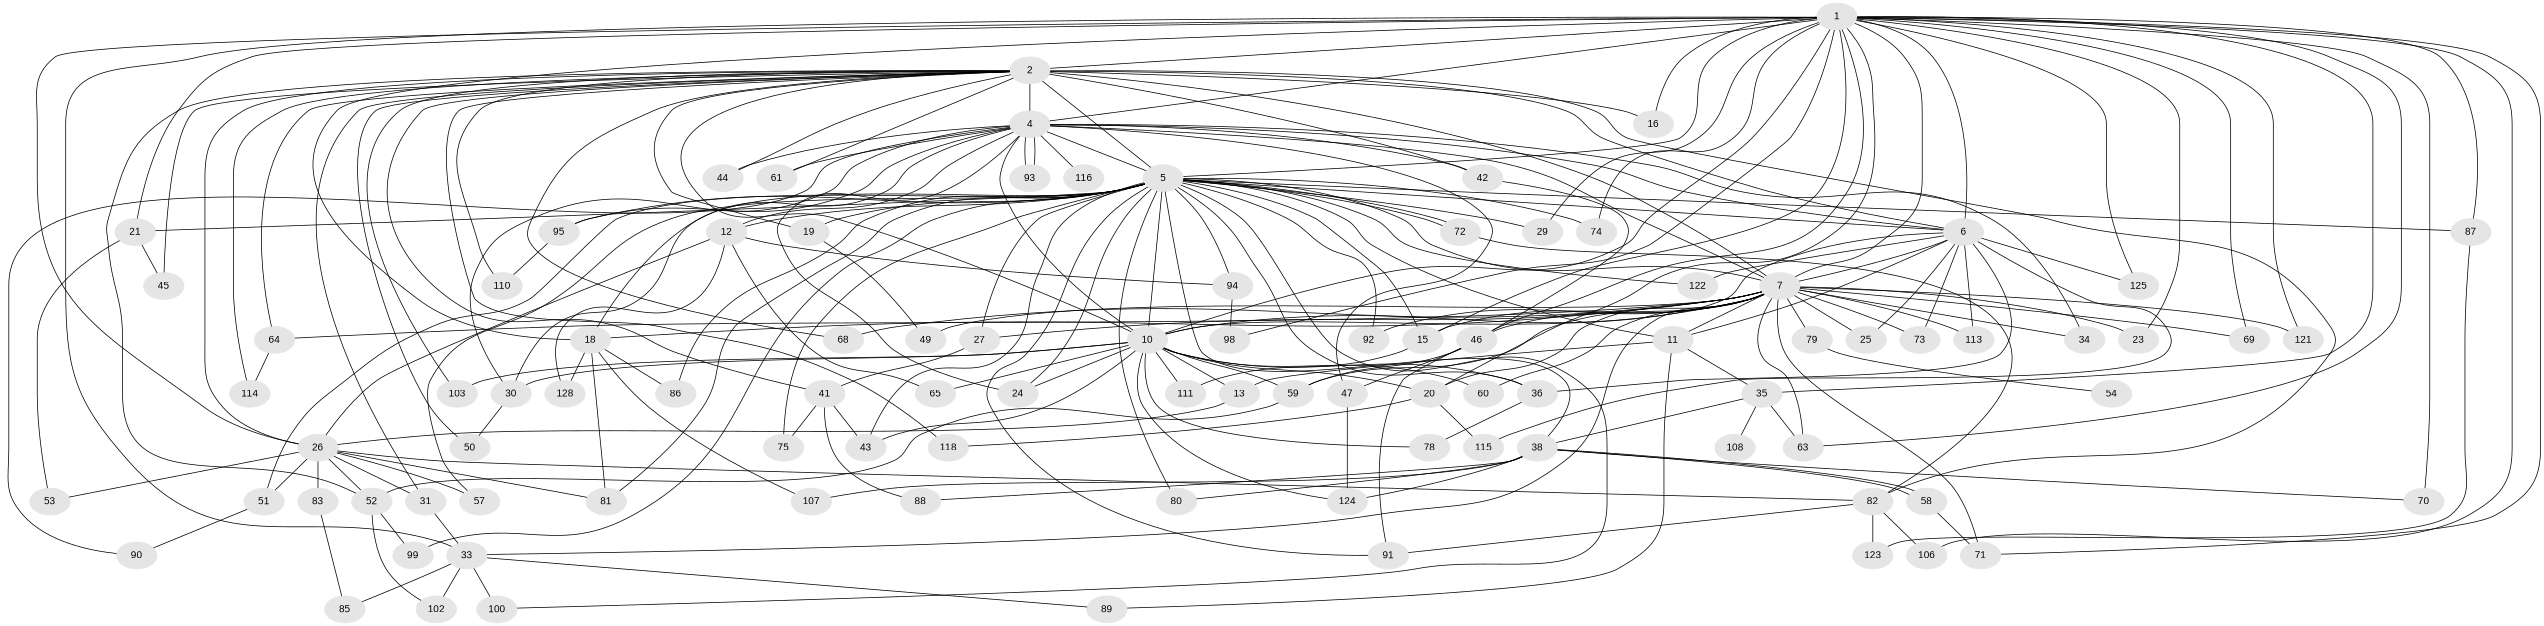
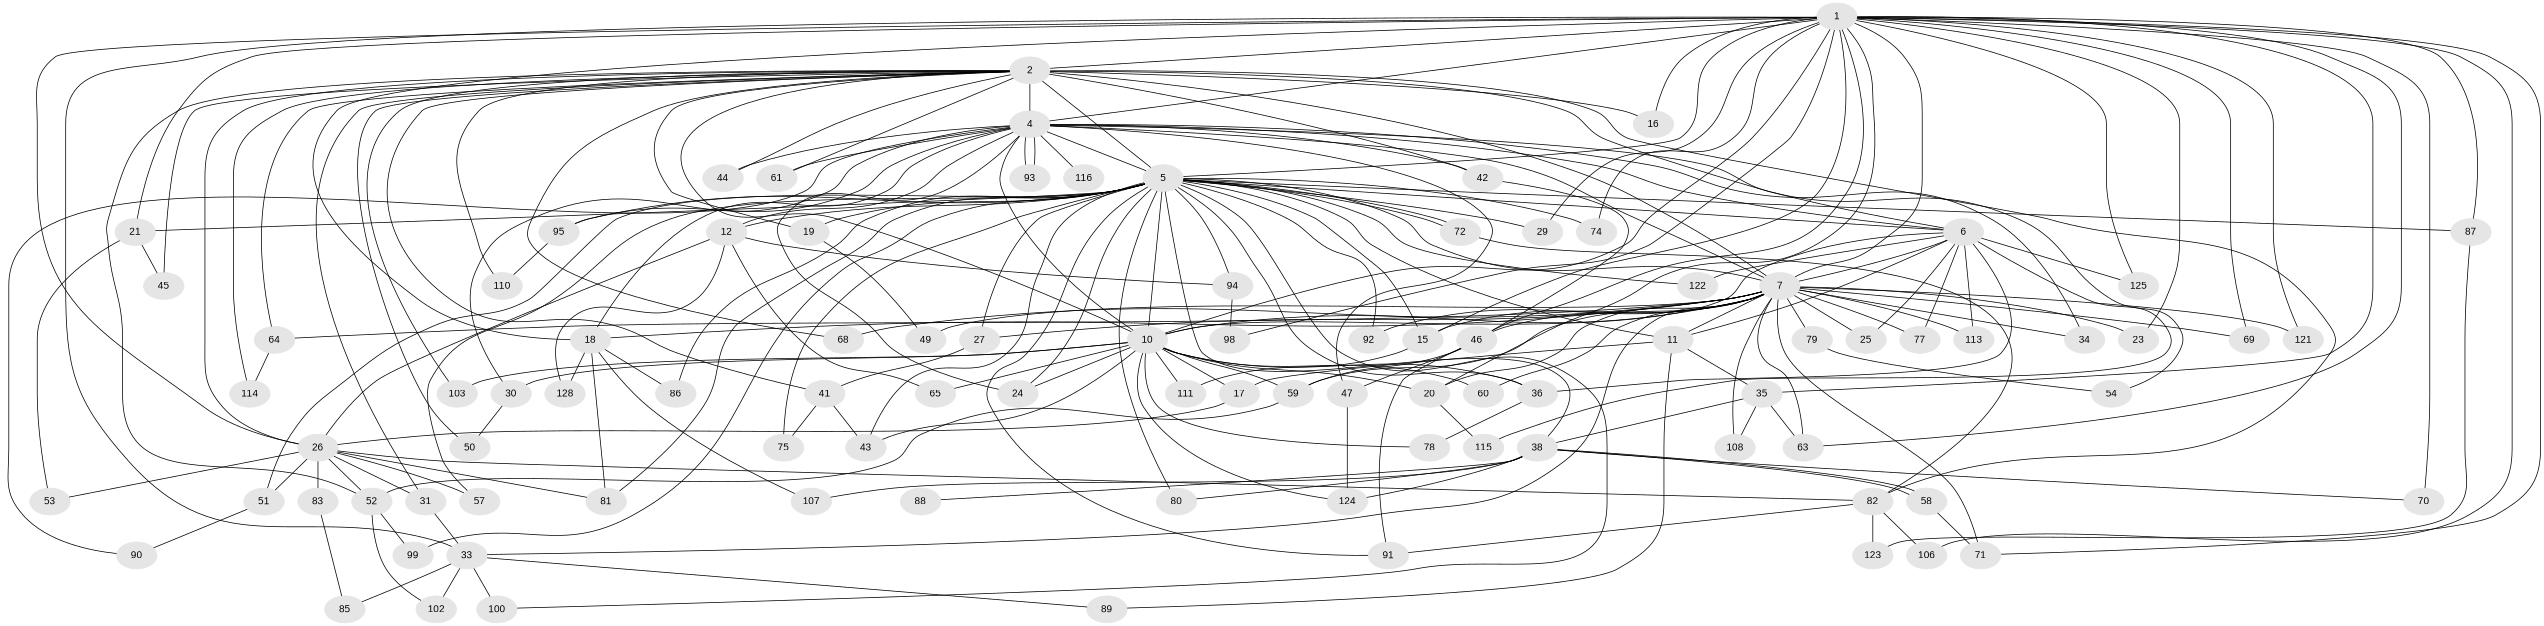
edge "1" -- "6": removed
edge "4" -- "54": added
edge "5" -- "30": removed
node "73": label "73" -> "77"
edge "7" -- "108": added
node "13": label "13" -> "17"
node "118": removed
edge "41" -- "88": removed
